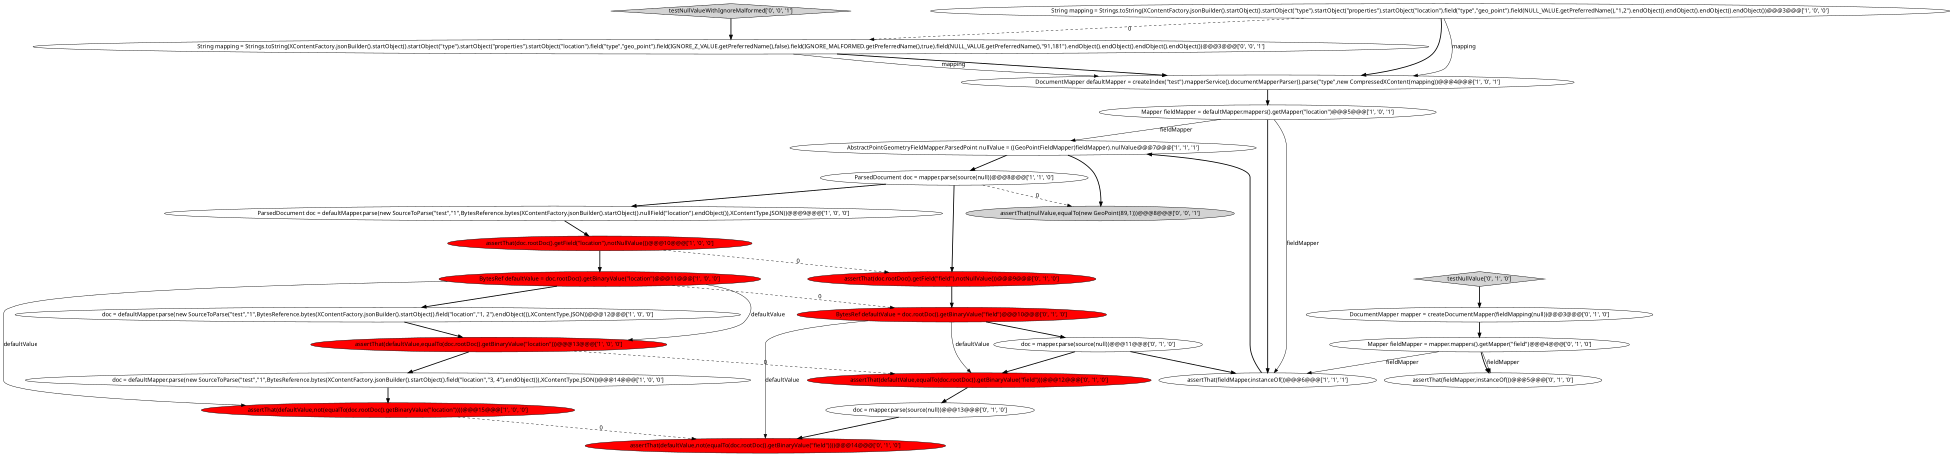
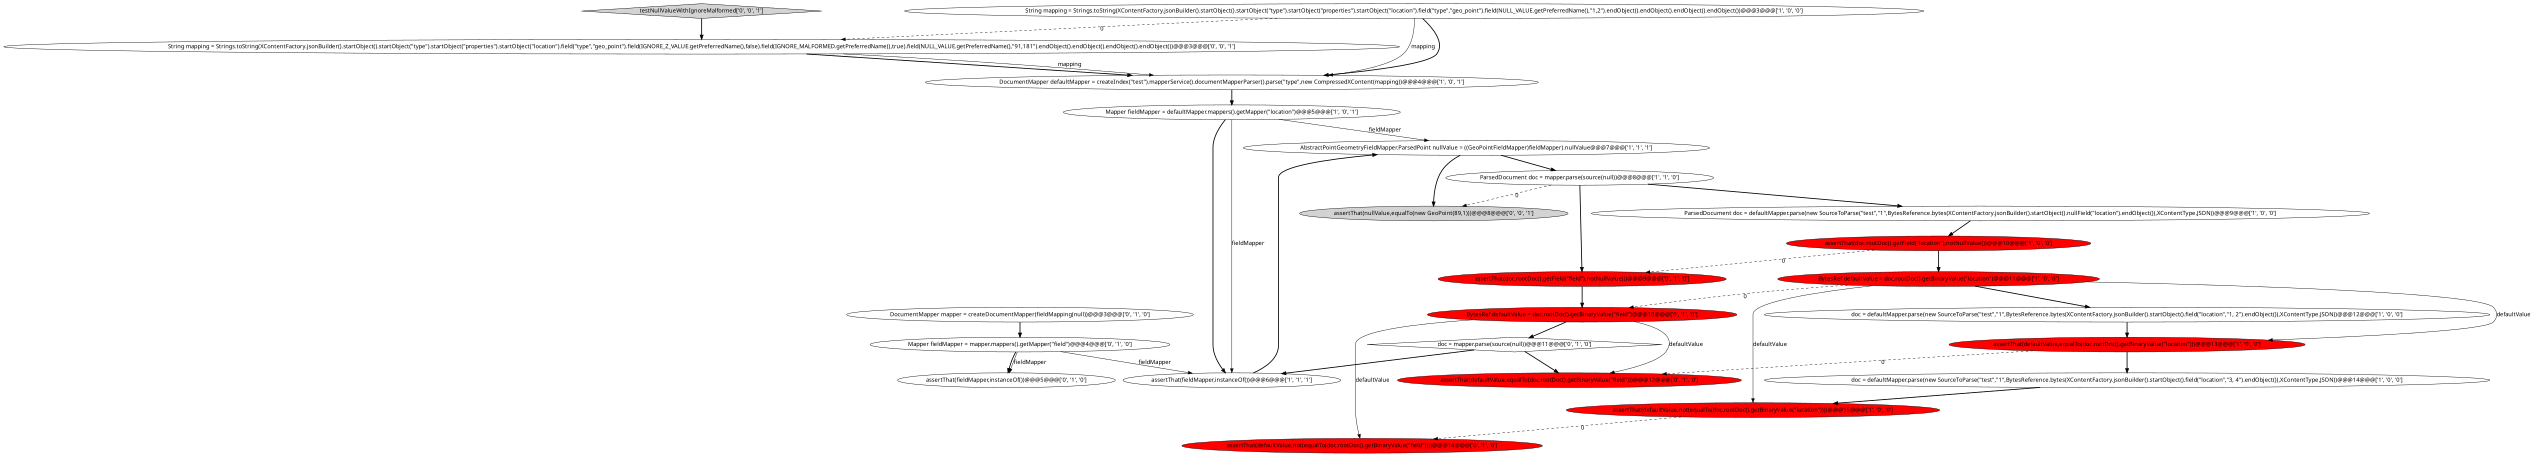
node "testNullValue['0', '1', '0']": removed
node "doc = mapper.parse(source(null))@@@11@@@['0', '1', '0']": shape ellipse -> diamond
node "doc = mapper.parse(source(null))@@@13@@@['0', '1', '0']": removed
